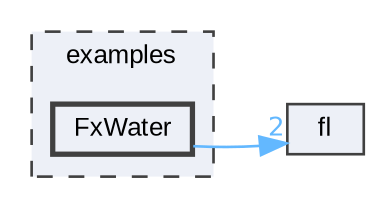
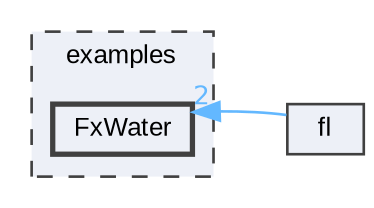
edge "FxWater" -> "fl": reversed
